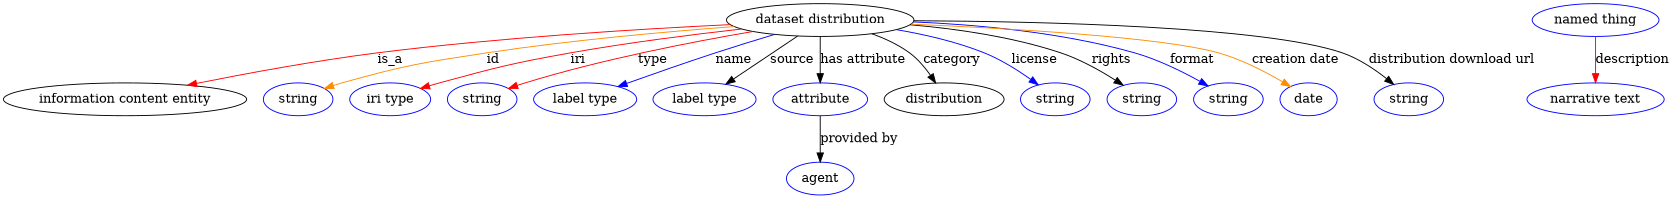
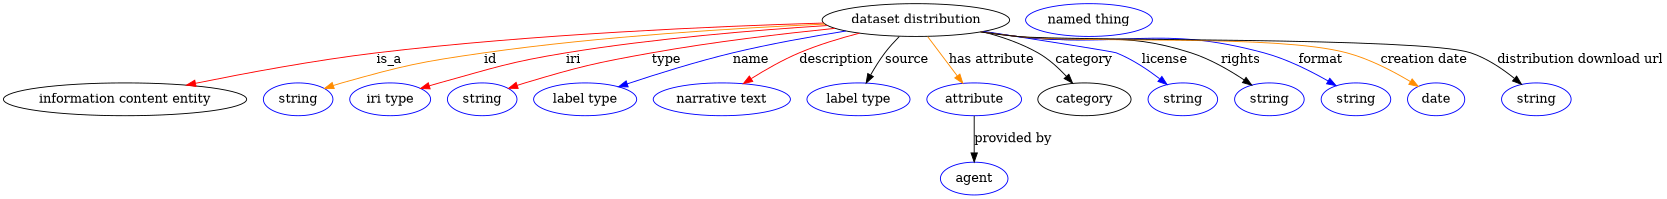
edge "dataset distribution" -> "attribute": color black -> darkorange
edge "named thing" -> "narrative text": now "dataset distribution" -> "narrative text"
node "distribution": label "distribution" -> "category"
